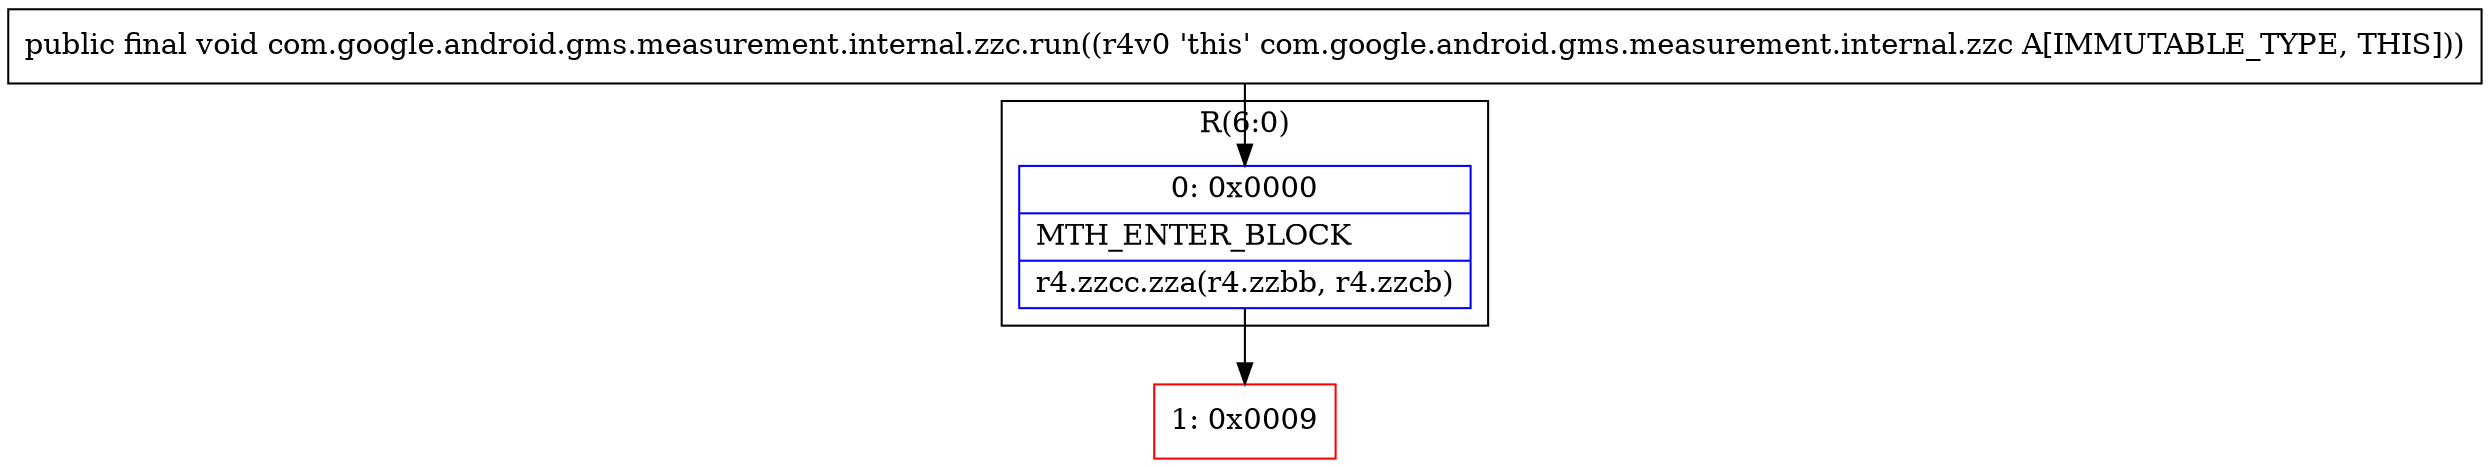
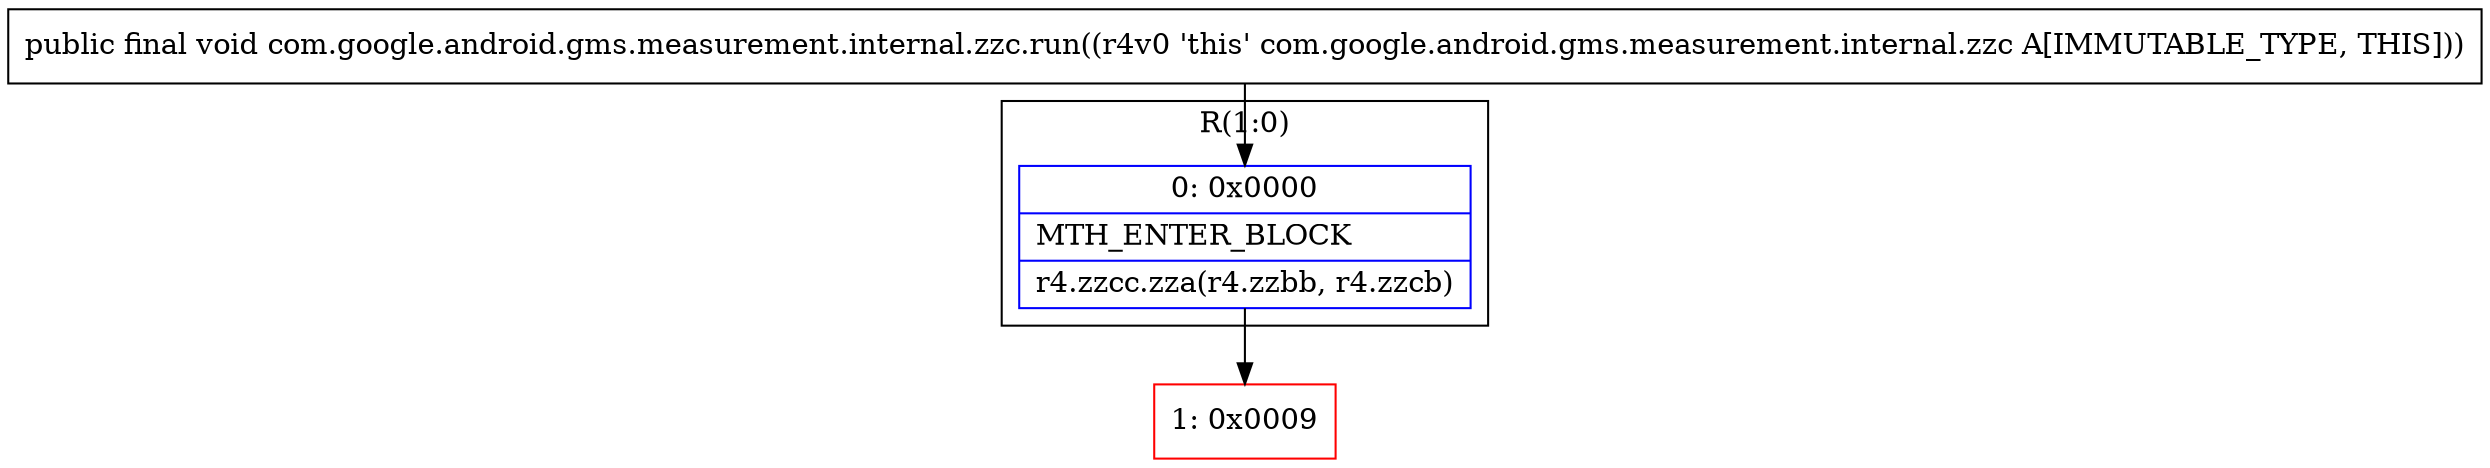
cluster "R(6:0)": label "R(6:0)" -> "R(1:0)"
